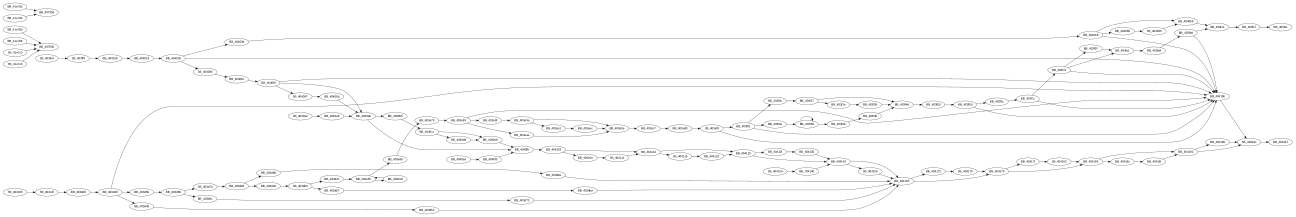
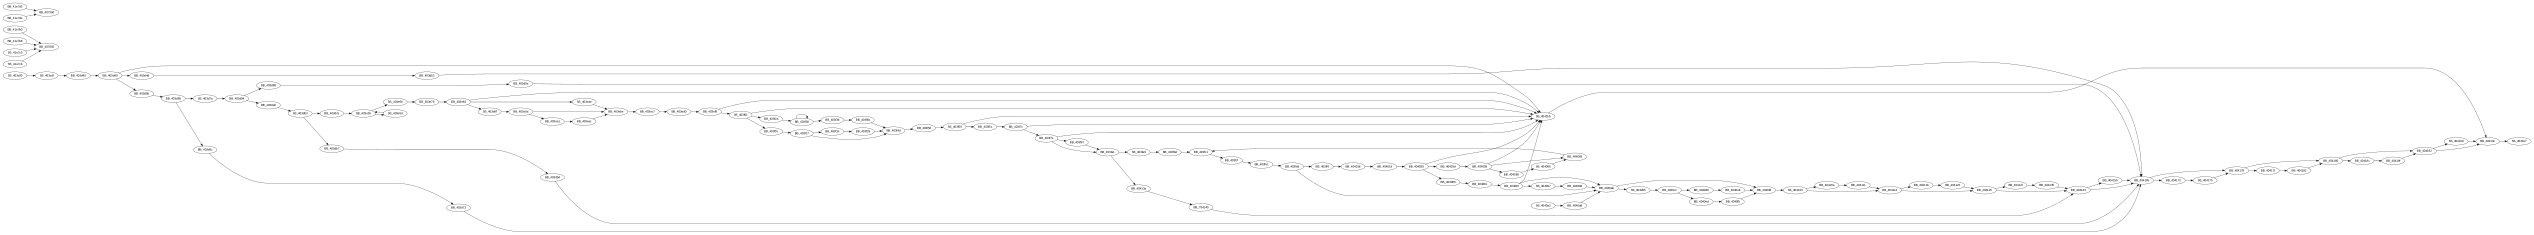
edge "BB_403fbd" -> "BB_4041bb": removed
edge "BB_4040cc" -> "BB_4040e8": now "BB_4040cc" -> "BB_4040ed"
edge "BB_403fe1" -> "BB_403fe9": added
edge "BB_403fa1" -> "BB_40413a": added
edge "BB_403fe9" -> "BB_4040ab": added
